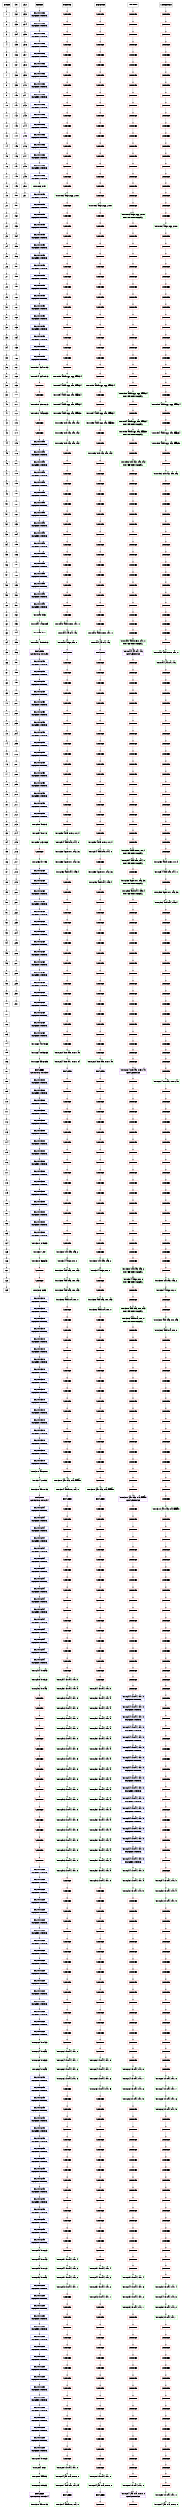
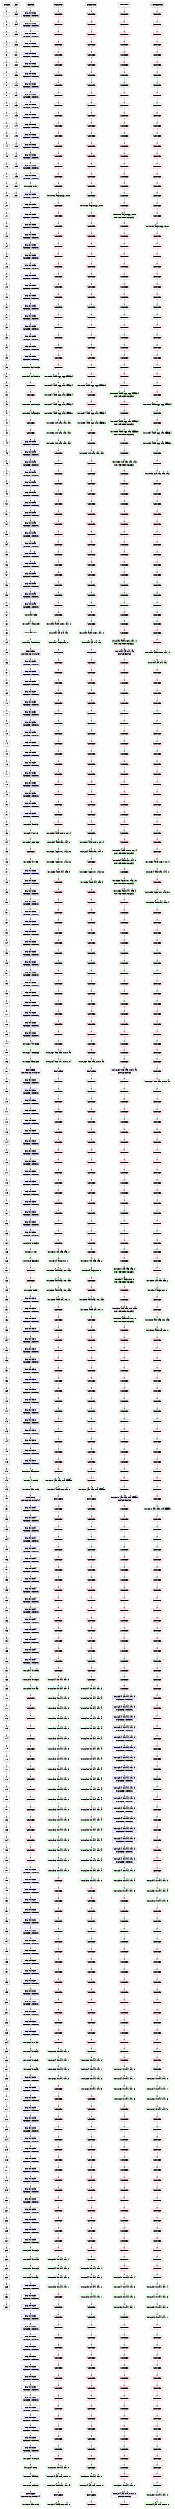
node "130": added
